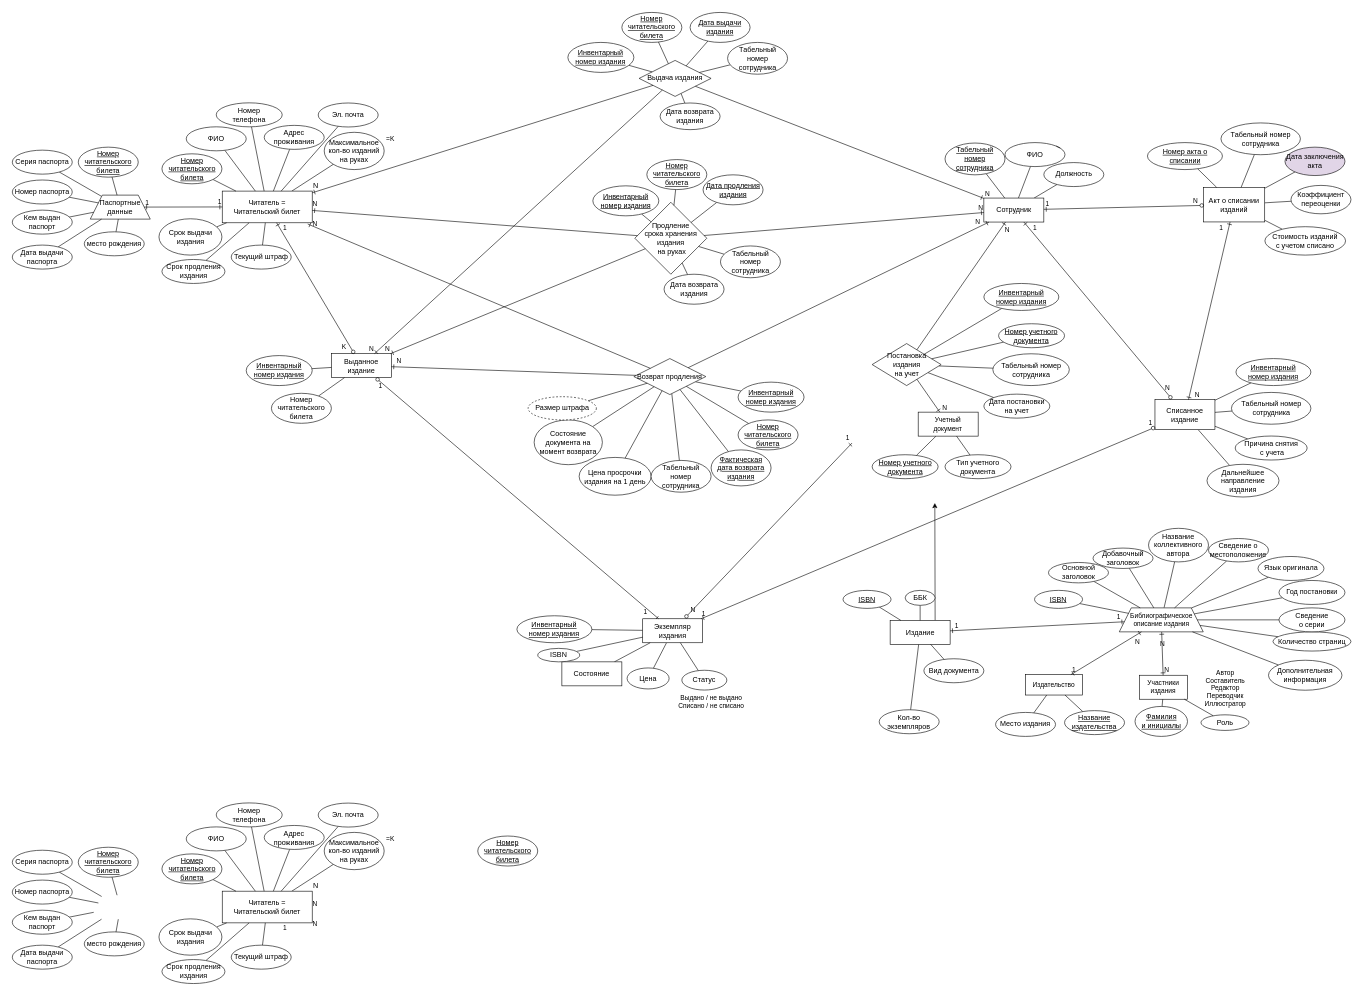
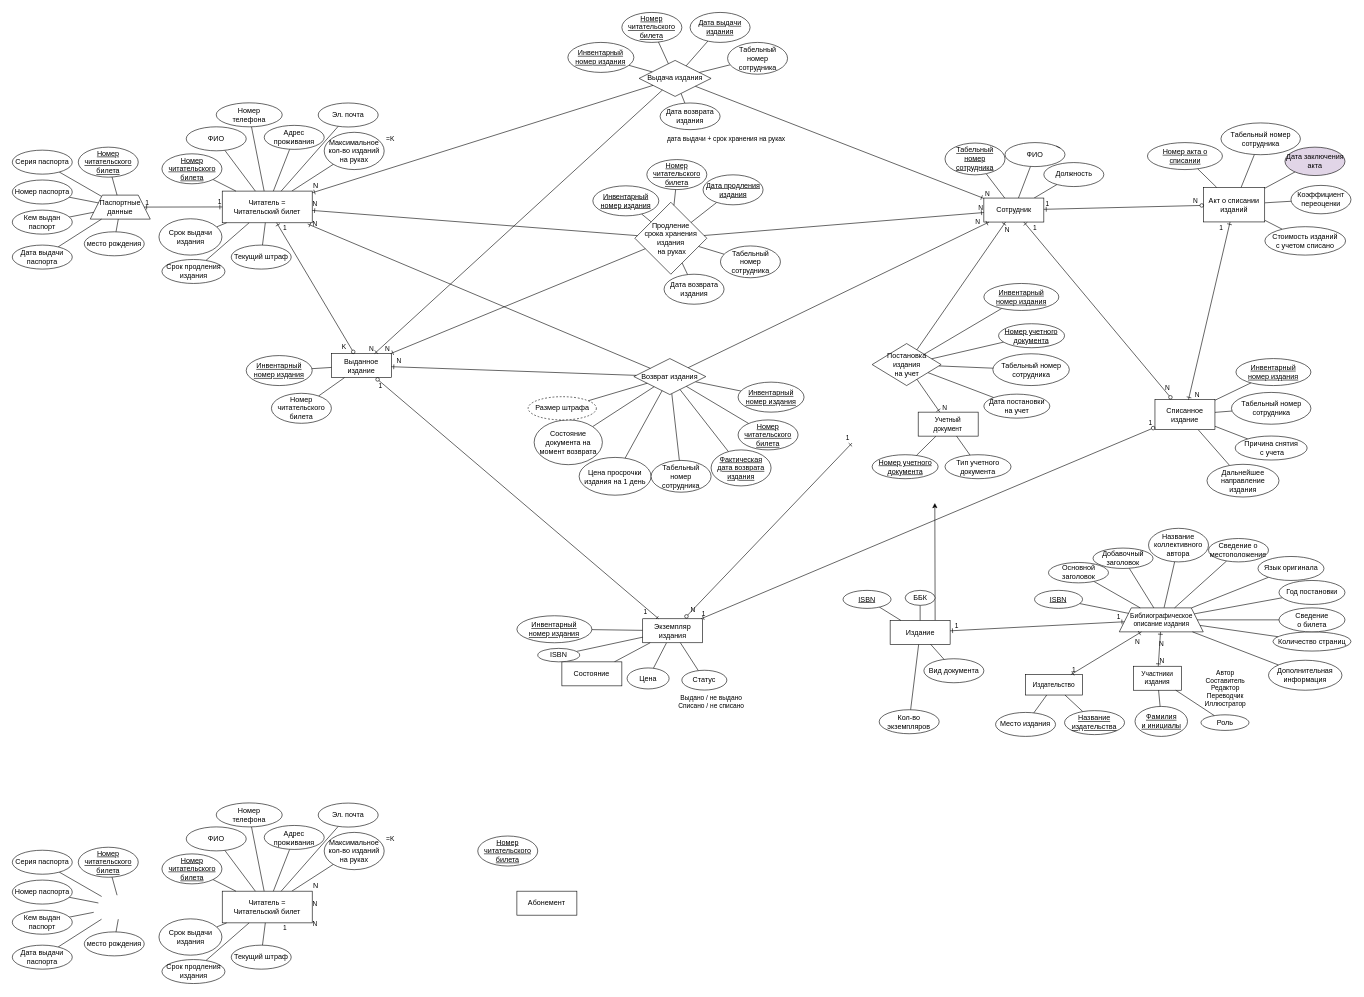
node "дата выдачи + срок хранения на руках": added
node "Возврат продления": label "Возврат продления" -> "Возврат издания"
node "Сведение о серии": label "Сведение о серии" -> "Сведение о билета"
node "Участники издания": moved (1164, 687) -> (1158, 678)
node "Абонемент": added
